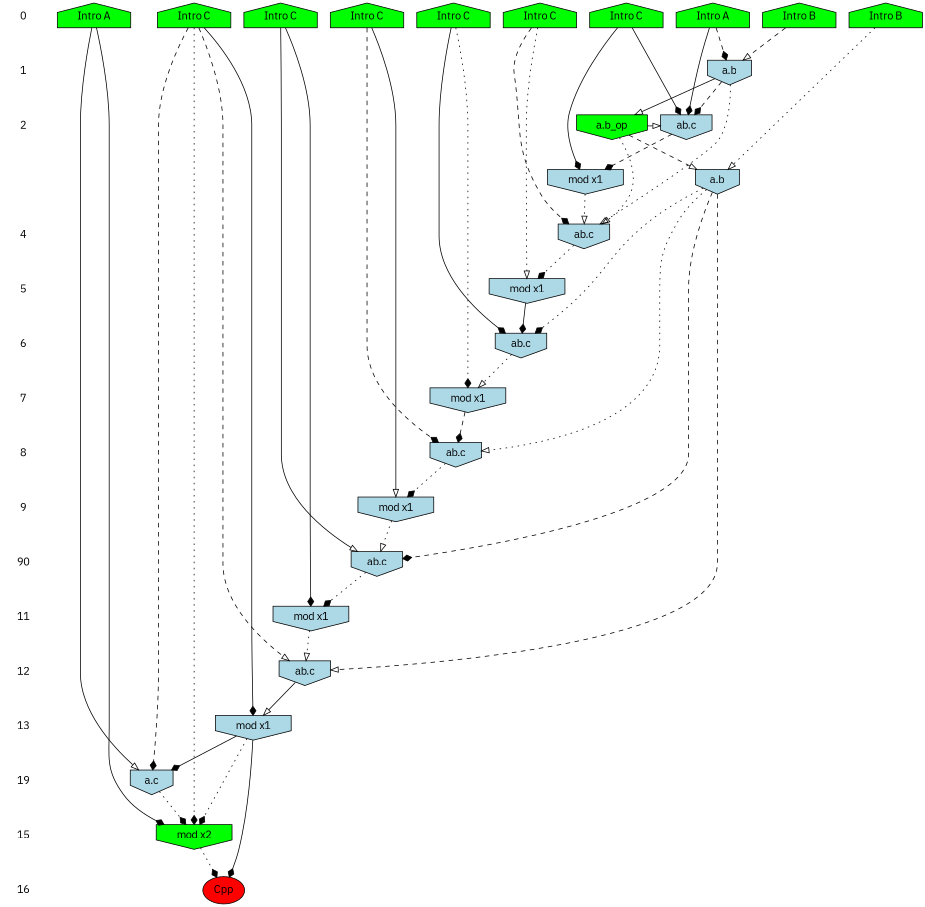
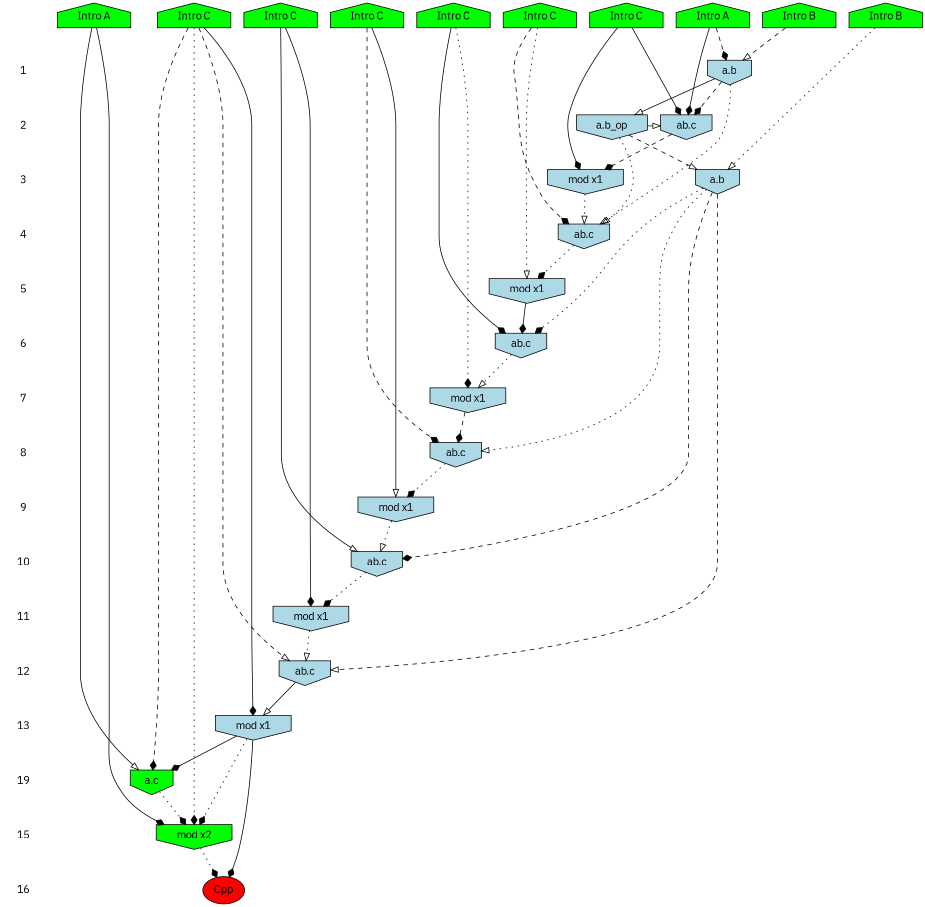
node "0": removed
node "a.b_op": fillcolor green -> lightblue
node "3": added
node "90": label "90" -> "10"
node "a.c": fillcolor lightblue -> green
